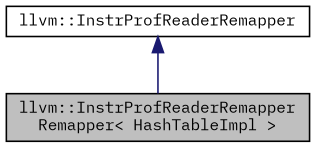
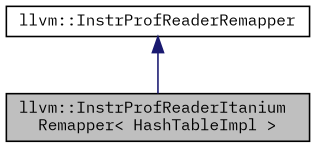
node "llvm::InstrProfReaderRemapper Remapper< HashTableImpl >": label "llvm::InstrProfReaderRemapper Remapper< HashTableImpl >" -> "llvm::InstrProfReaderItanium Remapper< HashTableImpl >"
